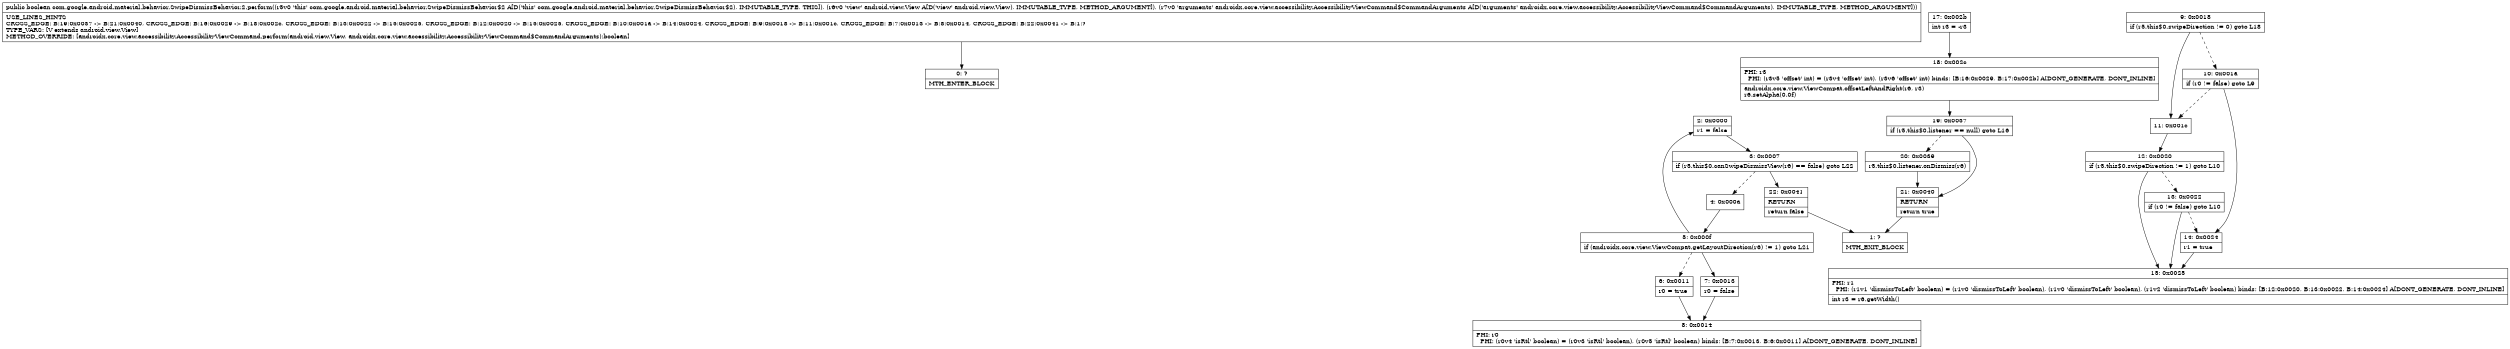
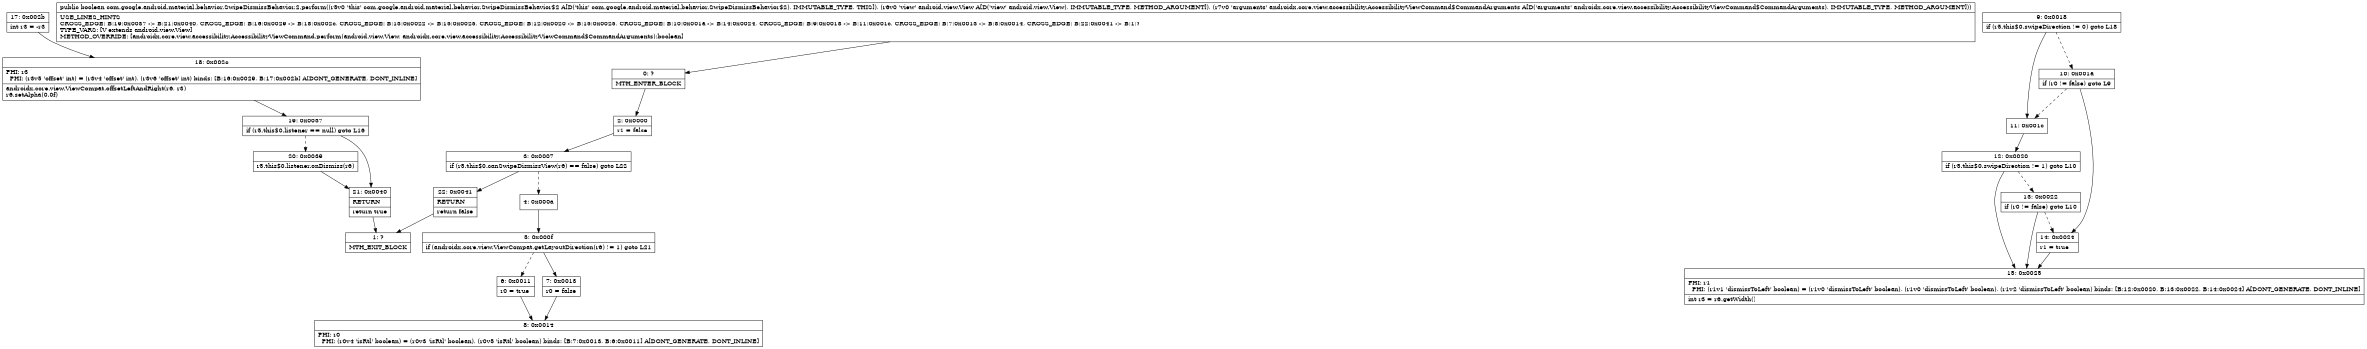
edge "5: 0x000f" -> "2: 0x0000": now "0: ?" -> "2: 0x0000"
